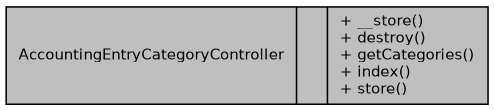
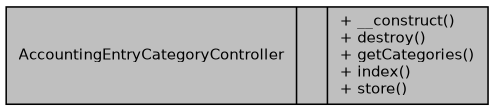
node "AccountingEntryCategoryController": text "+ __store()" -> "+ __construct()"
